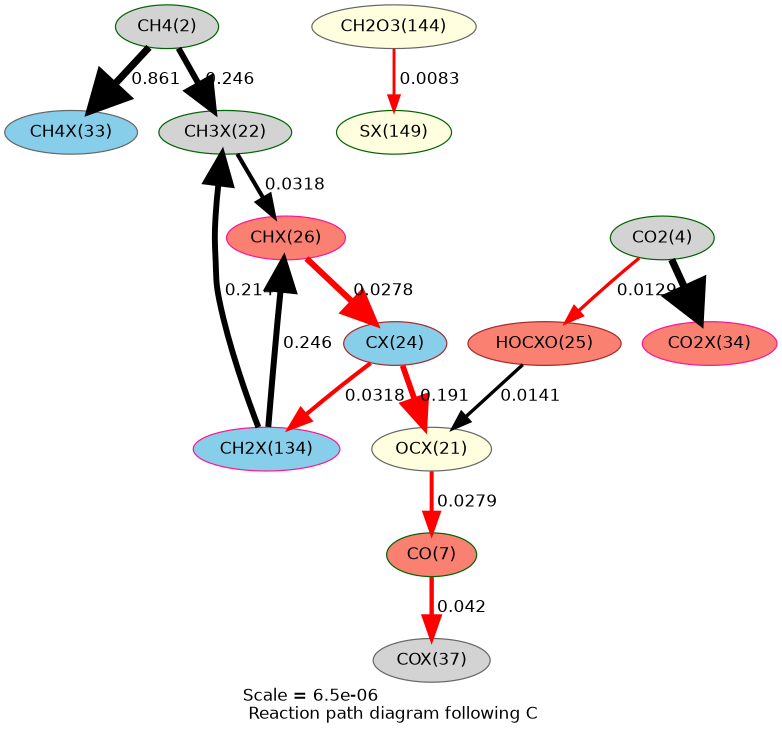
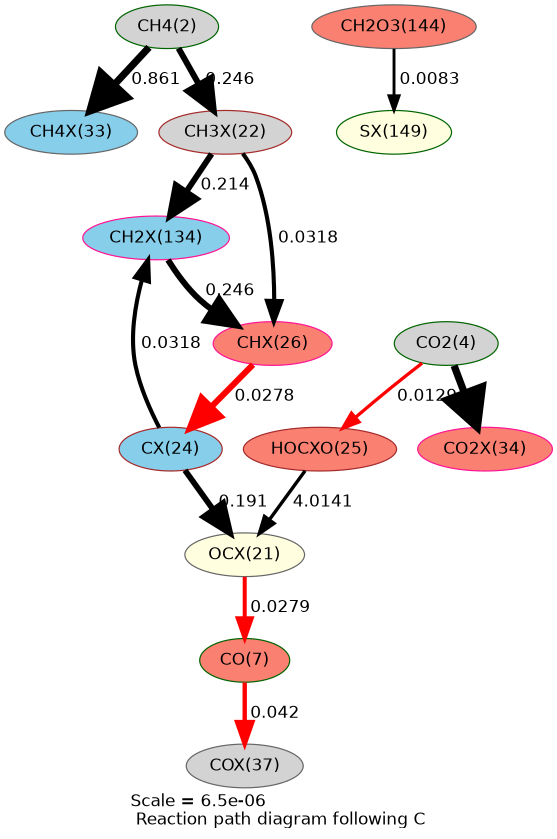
node "CH2O3(144)": fillcolor lightyellow -> salmon
edge "CH2O3(144)" -> "SX(149)": color red -> black
node "CH3X(22)": color darkgreen -> brown
edge "CH2X(134)" -> "CH3X(22)": reversed
edge "CX(24)" -> "OCX(21)": color red -> black
edge "CX(24)" -> "CH2X(134)": color red -> black
edge "HOCXO(25)" -> "OCX(21)": label " 0.0141" -> " 4.0141"
